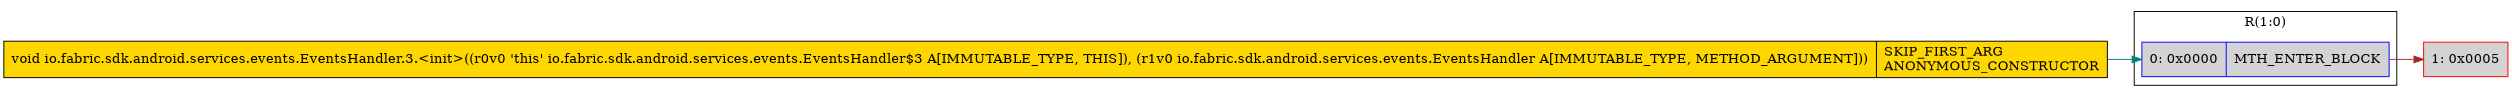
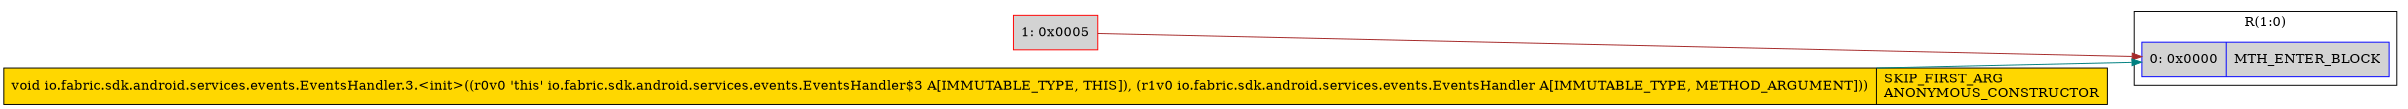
edge "0: 0x0000" -> "1: 0x0005": reversed
